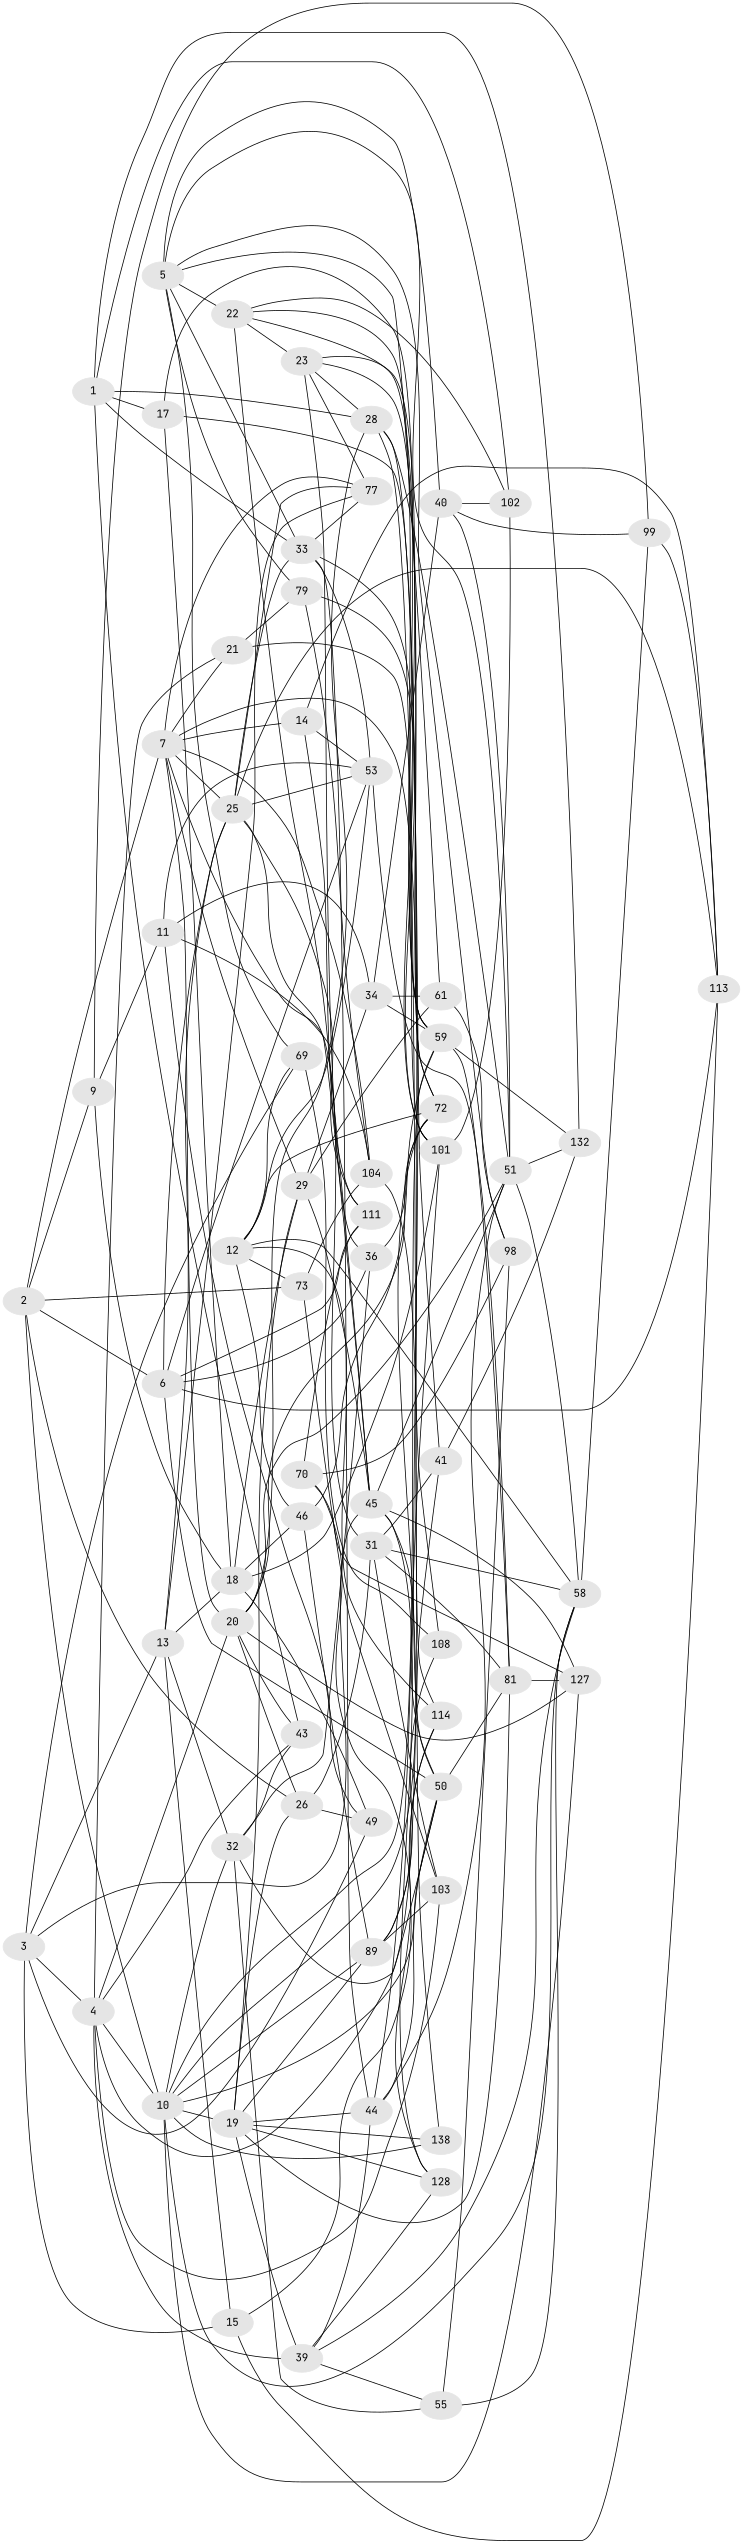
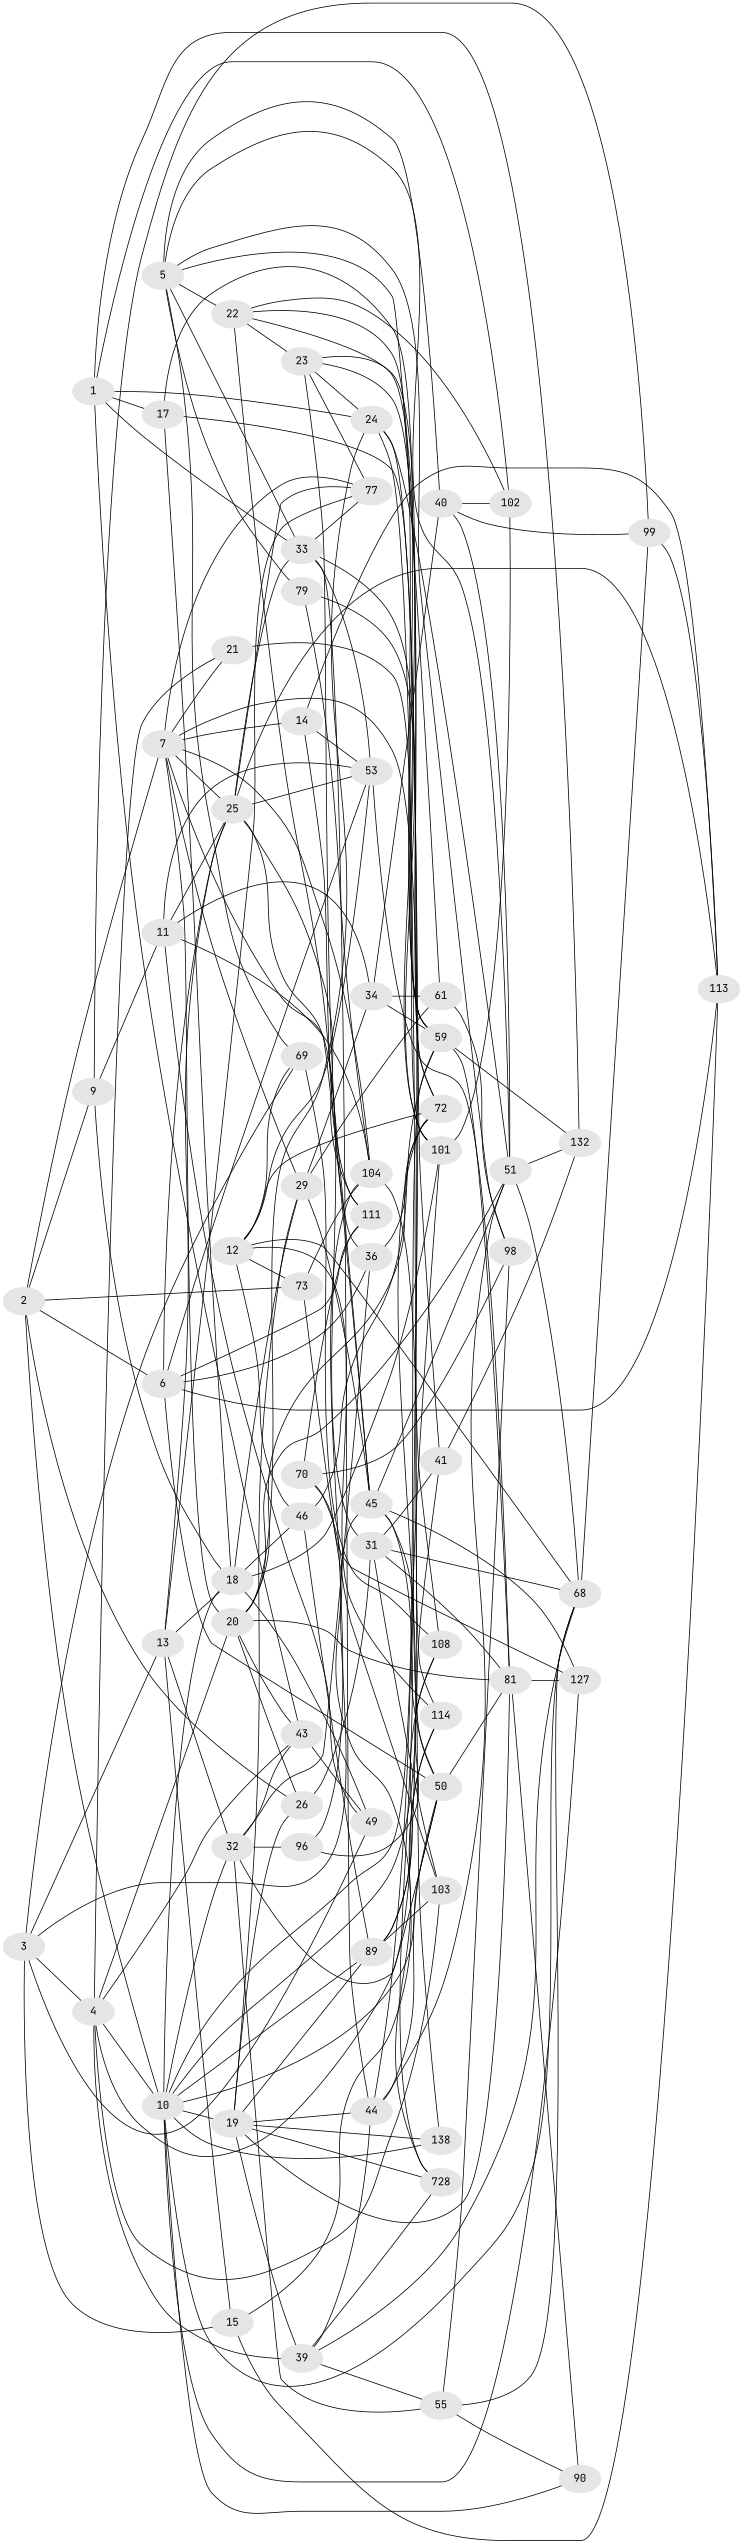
node "28": label "28" -> "24"
edge "79" -- "21": removed
edge "25" -- "11": added
node "58": label "58" -> "68"
edge "20" -- "127": now "20" -- "81"
edge "26" -- "49": now "43" -- "49"
edge "18" -- "10": added
node "96": added
node "128": label "128" -> "728"
node "90": added
